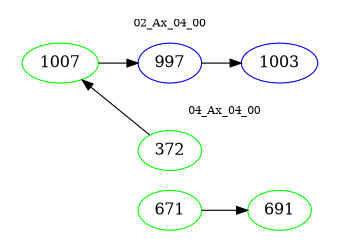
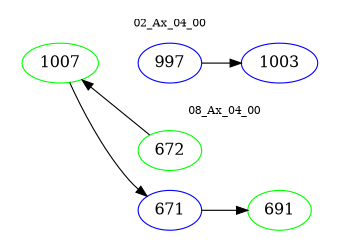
edge "1007" -> "997": now "1007" -> "671"
cluster "04_Ax_04_00": label "04_Ax_04_00" -> "08_Ax_04_00"
node "372": label "372" -> "672"
node "671": color green -> blue
